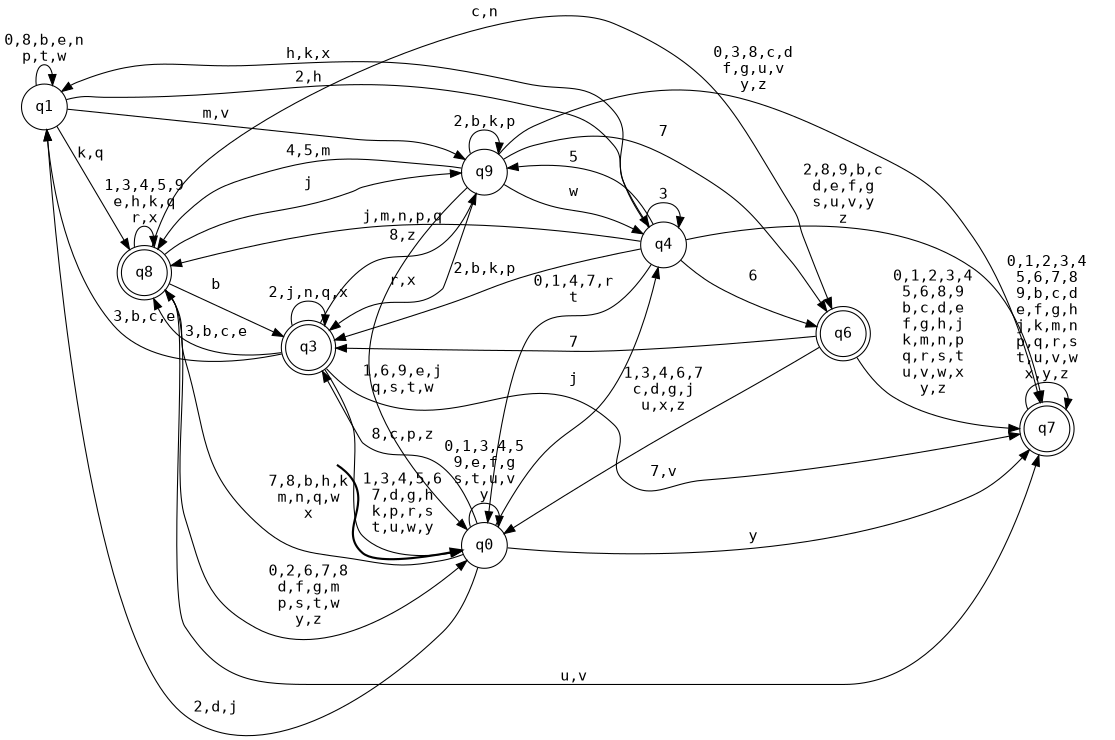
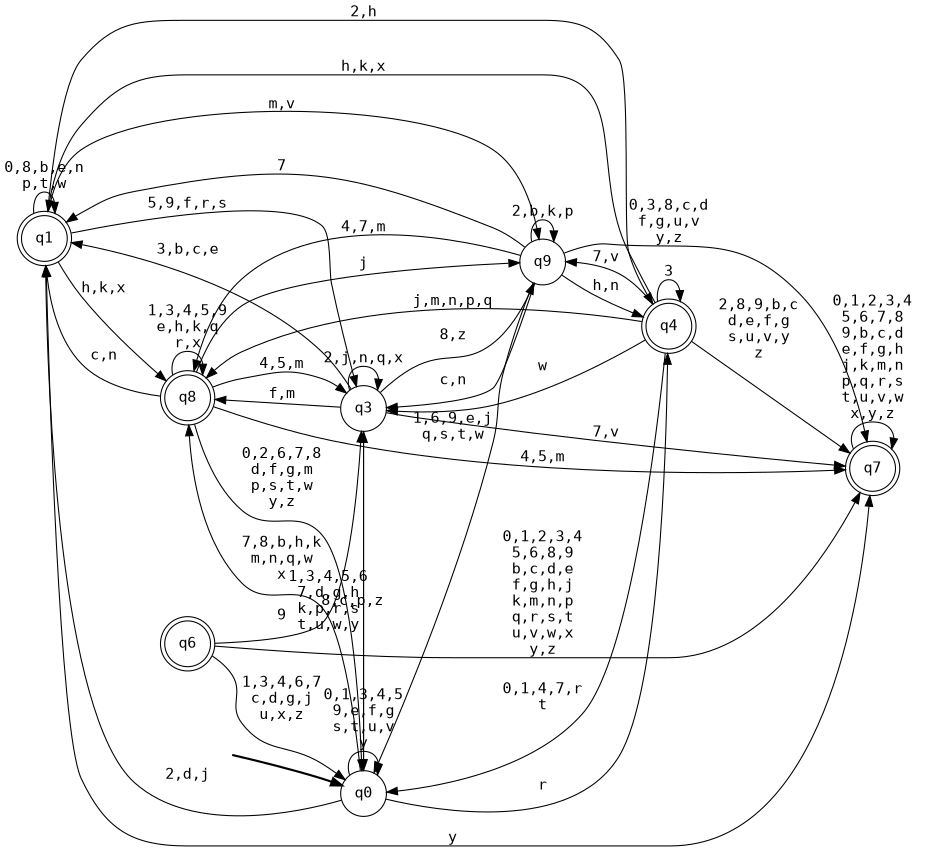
edge "q8" -> "q6": now "q8" -> "q1"
node "q1": shape circle -> doublecircle
edge "q9" -> "q8": label "4,5,m" -> "4,7,m"
edge "q1" -> "q8": label "k,q" -> "h,k,x"
edge "q4" -> "q9": label "5" -> "7,v"
edge "q9" -> "q6": now "q9" -> "q1"
edge "q9" -> "q4": label "w" -> "h,n"
edge "q1" -> "q3": added, label "5,9,f,r,s"
node "q4": shape circle -> doublecircle
edge "q4" -> "q3": label "2,b,k,p" -> "w"
edge "q9" -> "q3": label "r,x" -> "c,n"
edge "q8" -> "q3": label "b" -> "4,5,m"
edge "q4" -> "q6": removed, label "6"
edge "q3" -> "q8": label "3,b,c,e" -> "f,m"
edge "q6" -> "q3": label "7" -> "9"
node "q3": shape doublecircle -> circle
edge "q0" -> "q4": label "j" -> "r"
edge "q0" -> "q7": now "q1" -> "q7"
edge "q8" -> "q7": label "u,v" -> "4,5,m"
